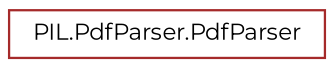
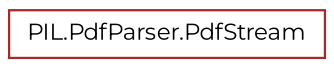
node "PIL.PdfParser.PdfParser": label "PIL.PdfParser.PdfParser" -> "PIL.PdfParser.PdfStream"
